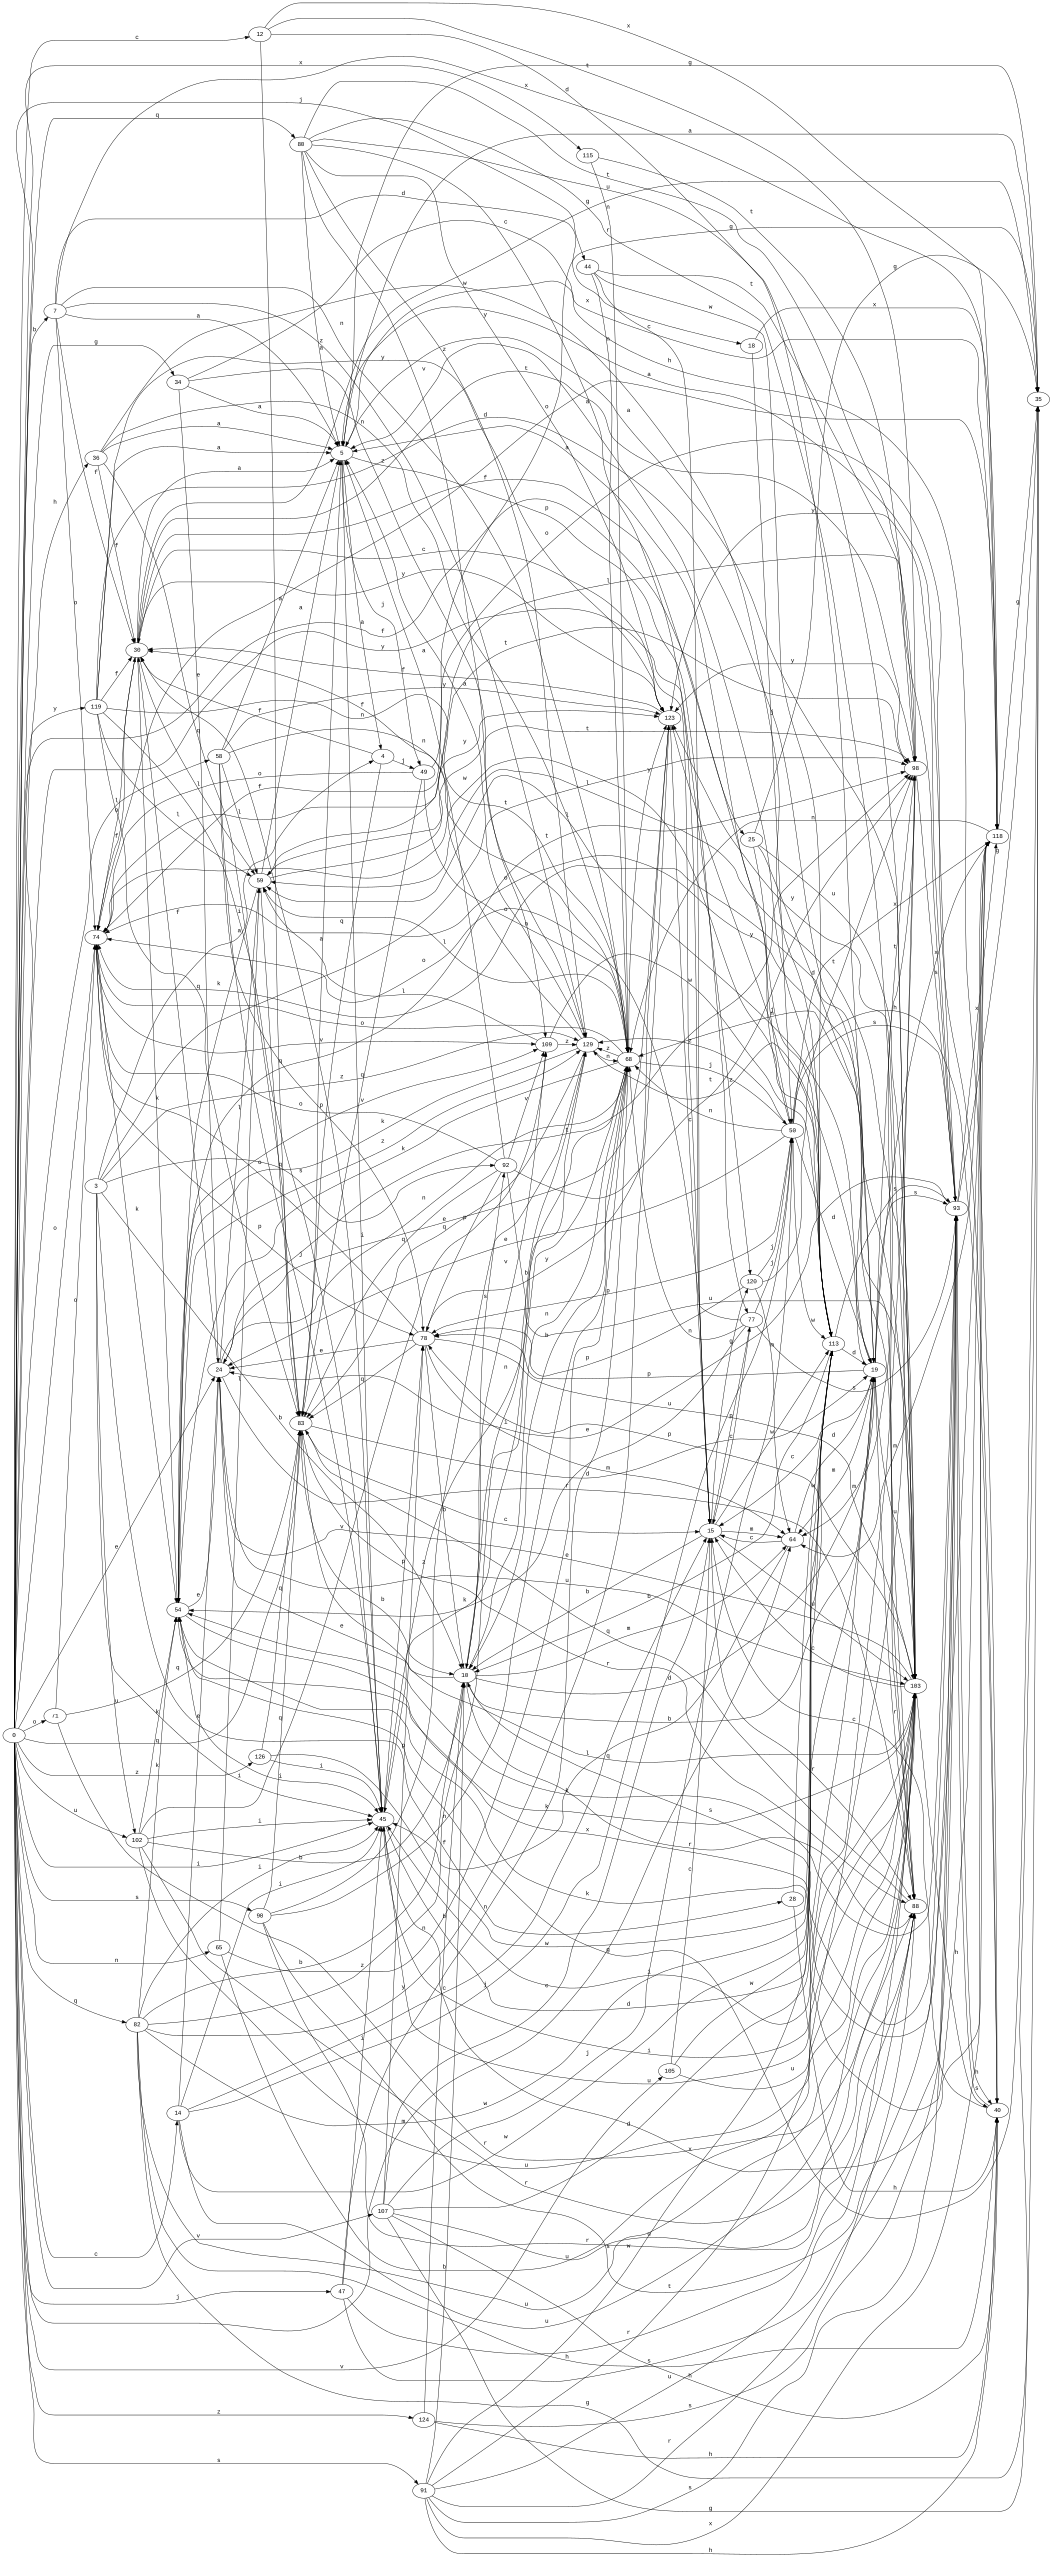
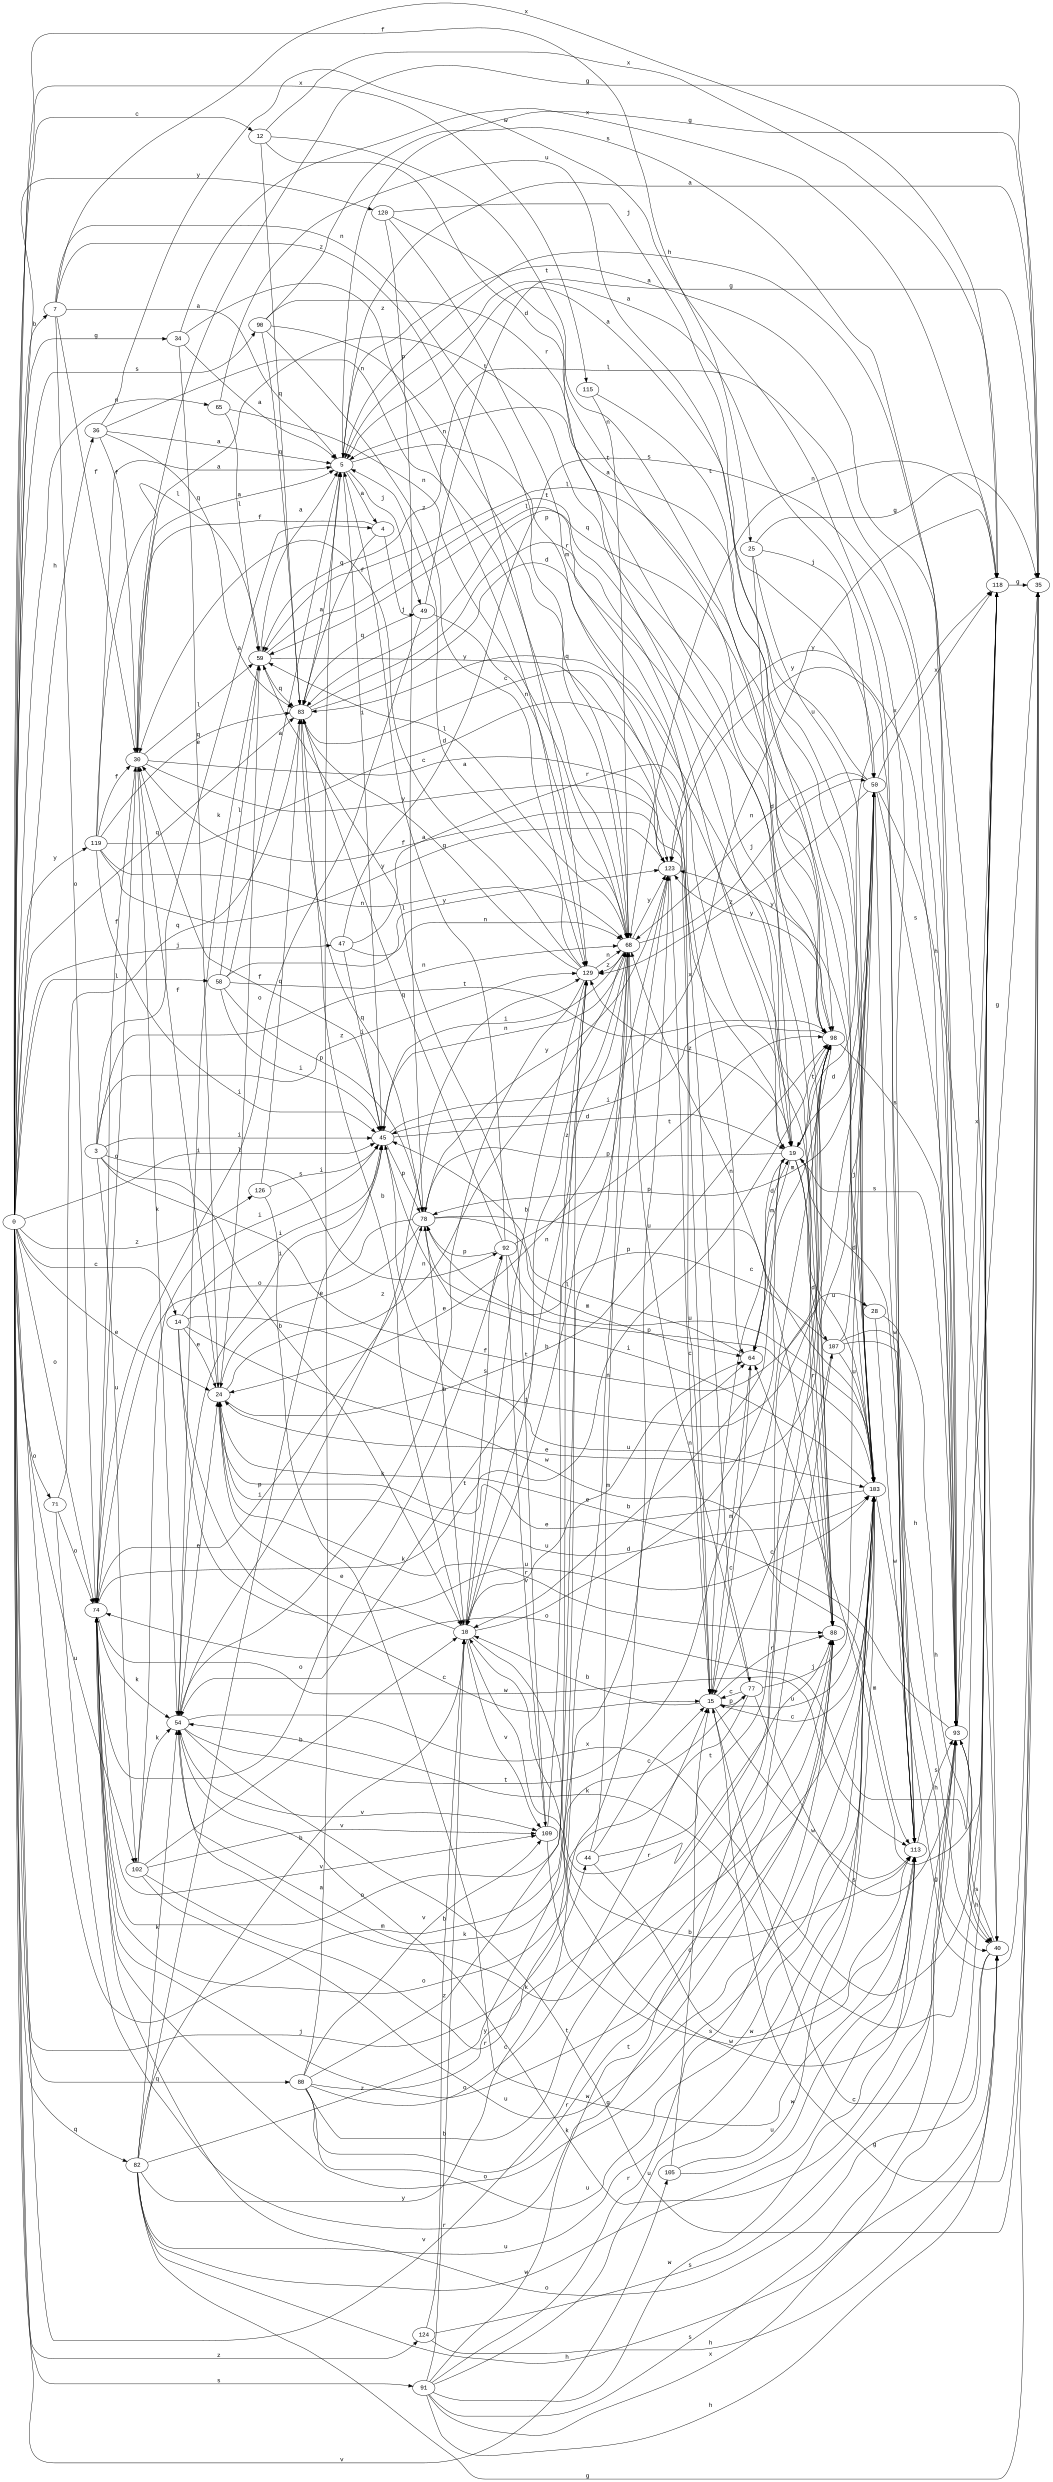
node "18": removed
edge "113" -> "30": removed, label "f"
edge "58" -> "45": label "j" -> "i"
edge "15" -> "120": now "15" -> "35"
edge "107" -> "19": reversed
